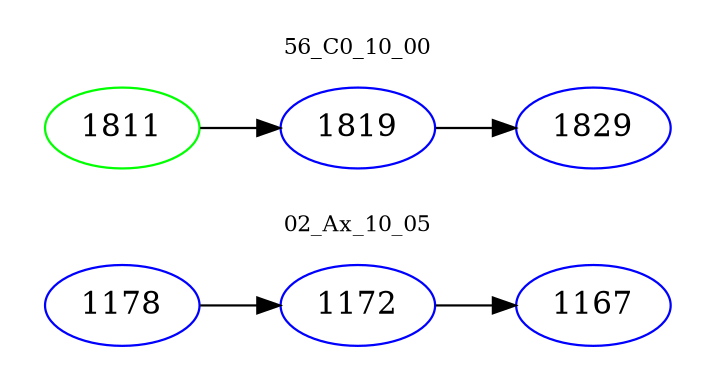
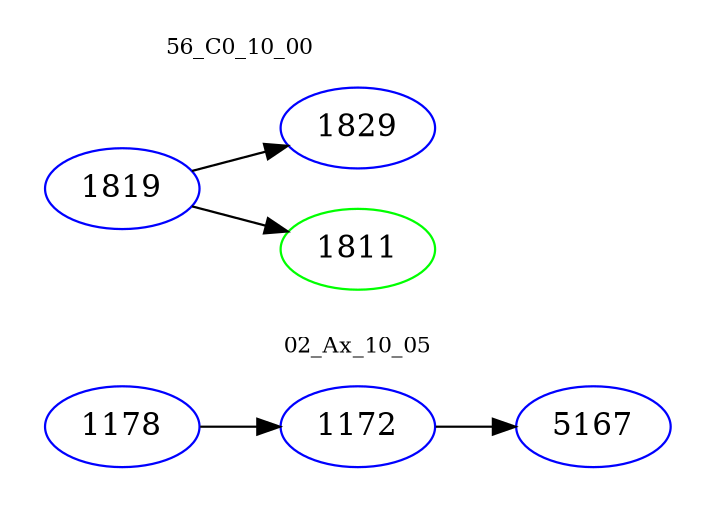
edge "1811" -> "1819": reversed
node "1167": label "1167" -> "5167"
